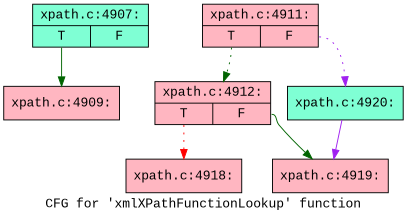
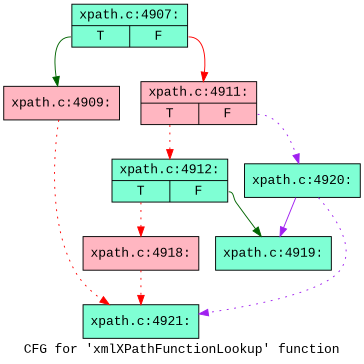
edge "xpath.c:4907:" -> "xpath.c:4911:": added
edge "xpath.c:4911:" -> "xpath.c:4912:": color darkgreen -> red
node "xpath.c:4912:": fillcolor lightpink -> aquamarine
node "xpath.c:4919:": fillcolor lightpink -> aquamarine
node "xpath.c:4921:": added
